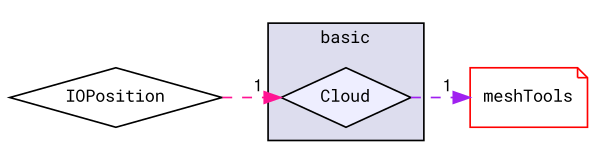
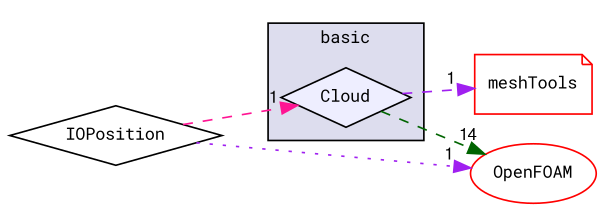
node "OpenFOAM": added
